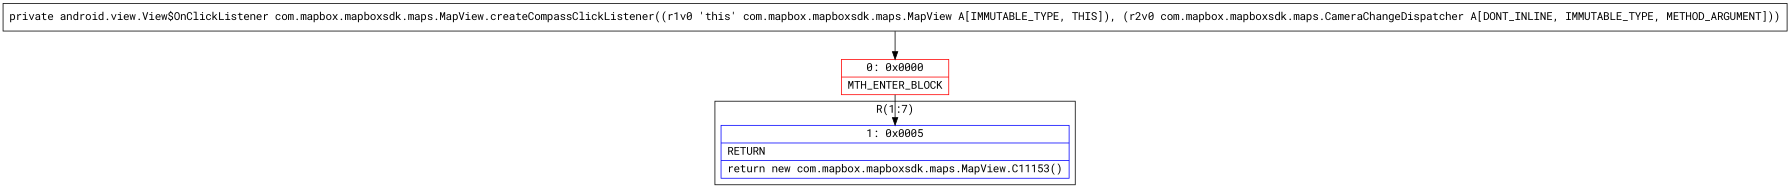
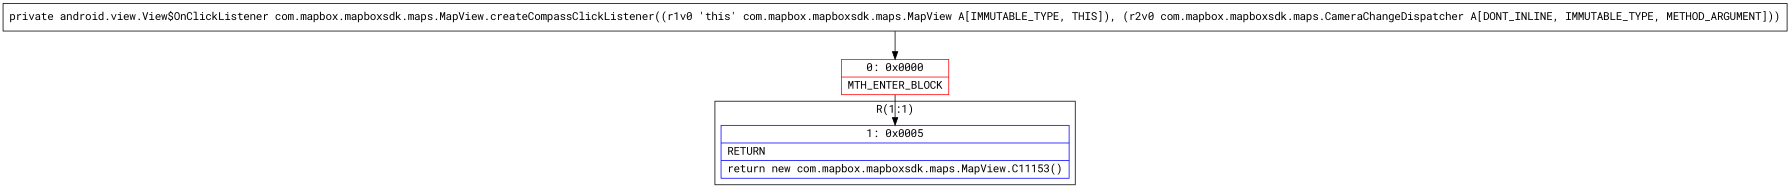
cluster "R(1:7)": label "R(1:7)" -> "R(1:1)"
